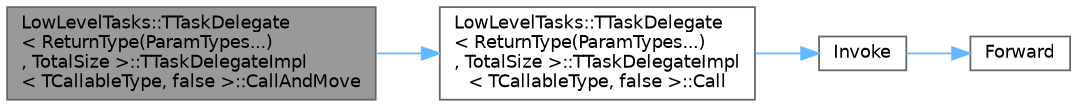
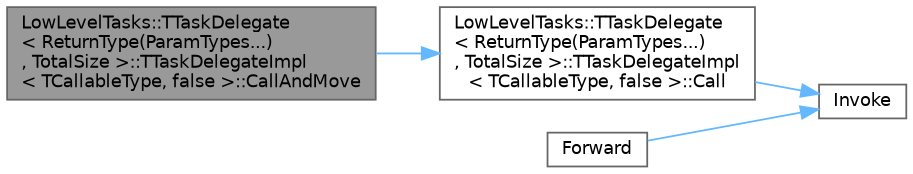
edge "Invoke" -> "Forward": reversed
